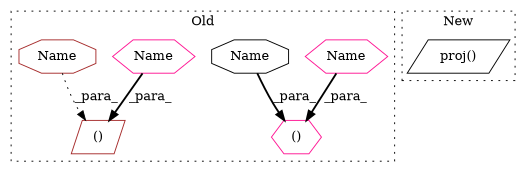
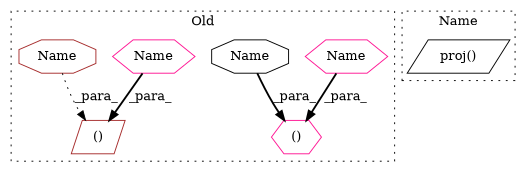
cluster "New": label "New" -> "Name"
